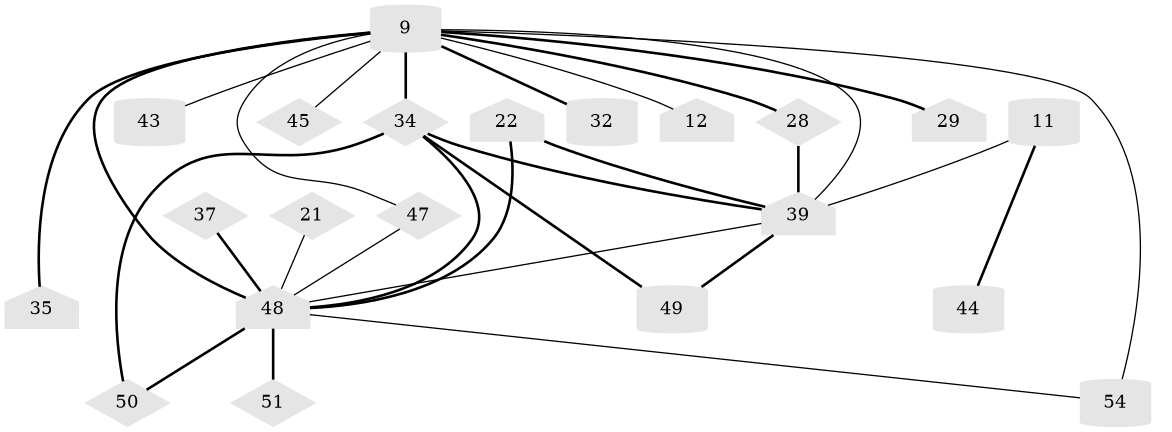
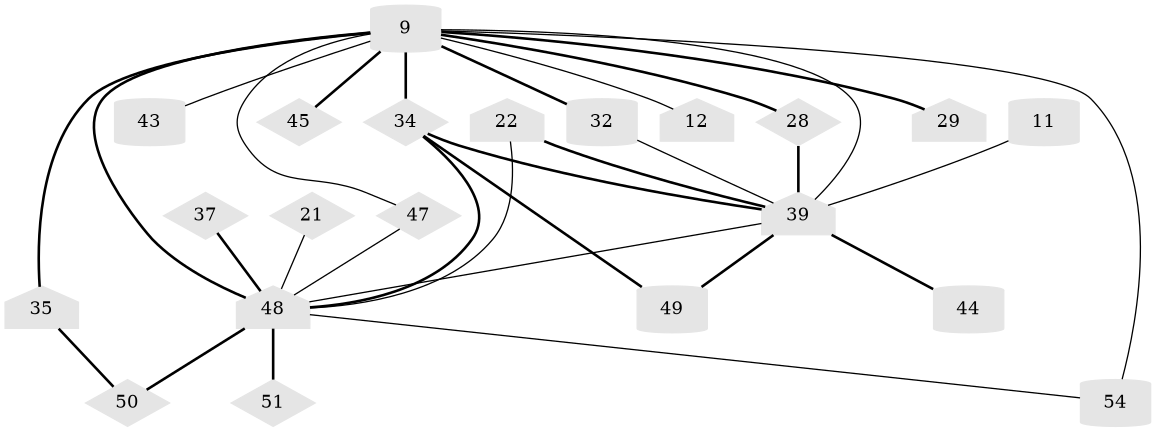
edge "9" -- "45": style solid -> bold
edge "32" -- "39": added
edge "34" -- "50": now "35" -- "50"
edge "11" -- "44": now "39" -- "44"
edge "22" -- "48": style bold -> solid
